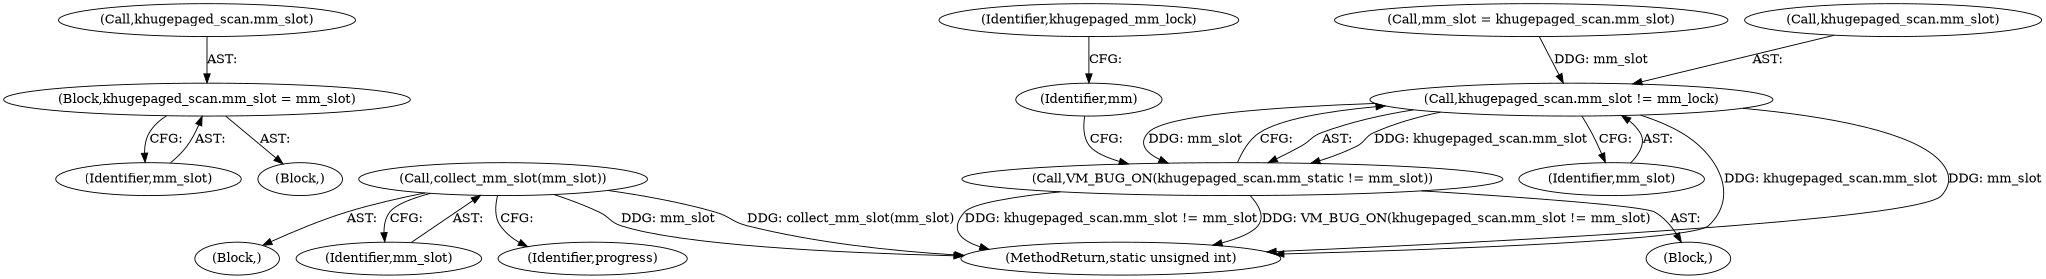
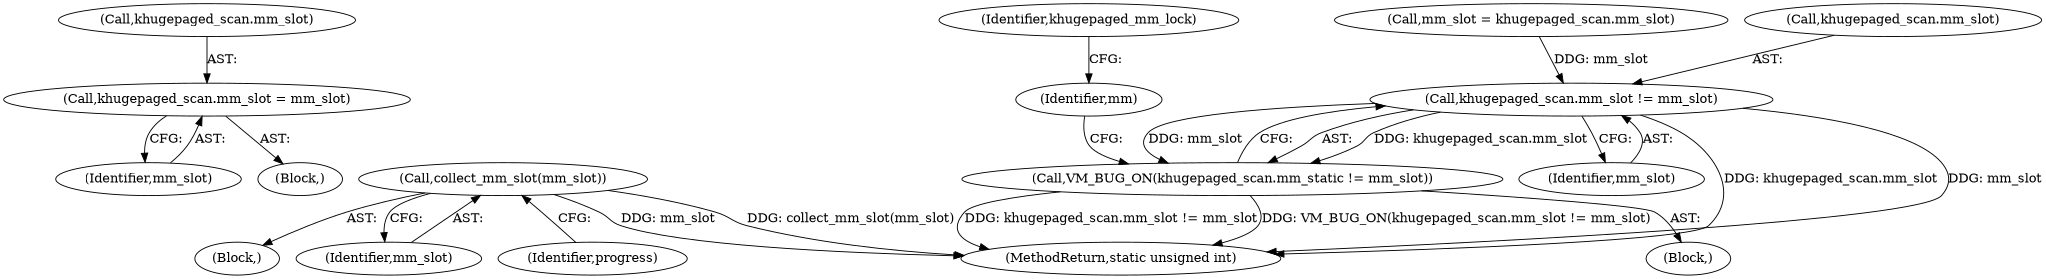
node "(Block,khugepaged_scan.mm_slot = mm_slot)": label "(Block,khugepaged_scan.mm_slot = mm_slot)" -> "(Call,khugepaged_scan.mm_slot = mm_slot)"
node "(Call,khugepaged_scan.mm_slot != mm_lock)": label "(Call,khugepaged_scan.mm_slot != mm_lock)" -> "(Call,khugepaged_scan.mm_slot != mm_slot)"
edge "(Call,collect_mm_slot(mm_slot))" -> "(Identifier,progress)": reversed
